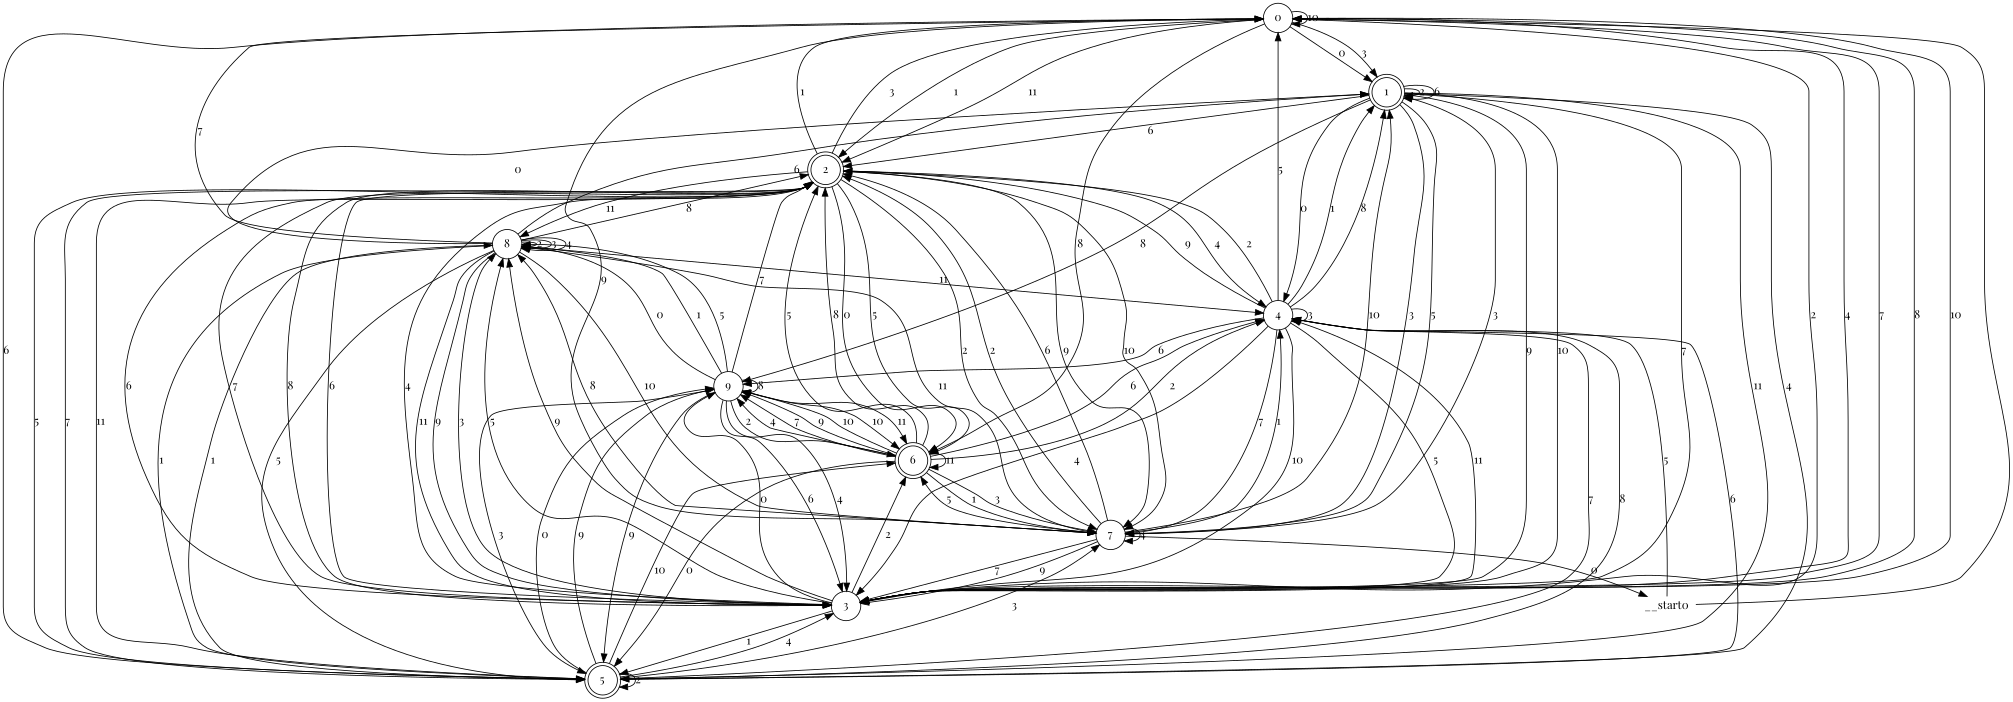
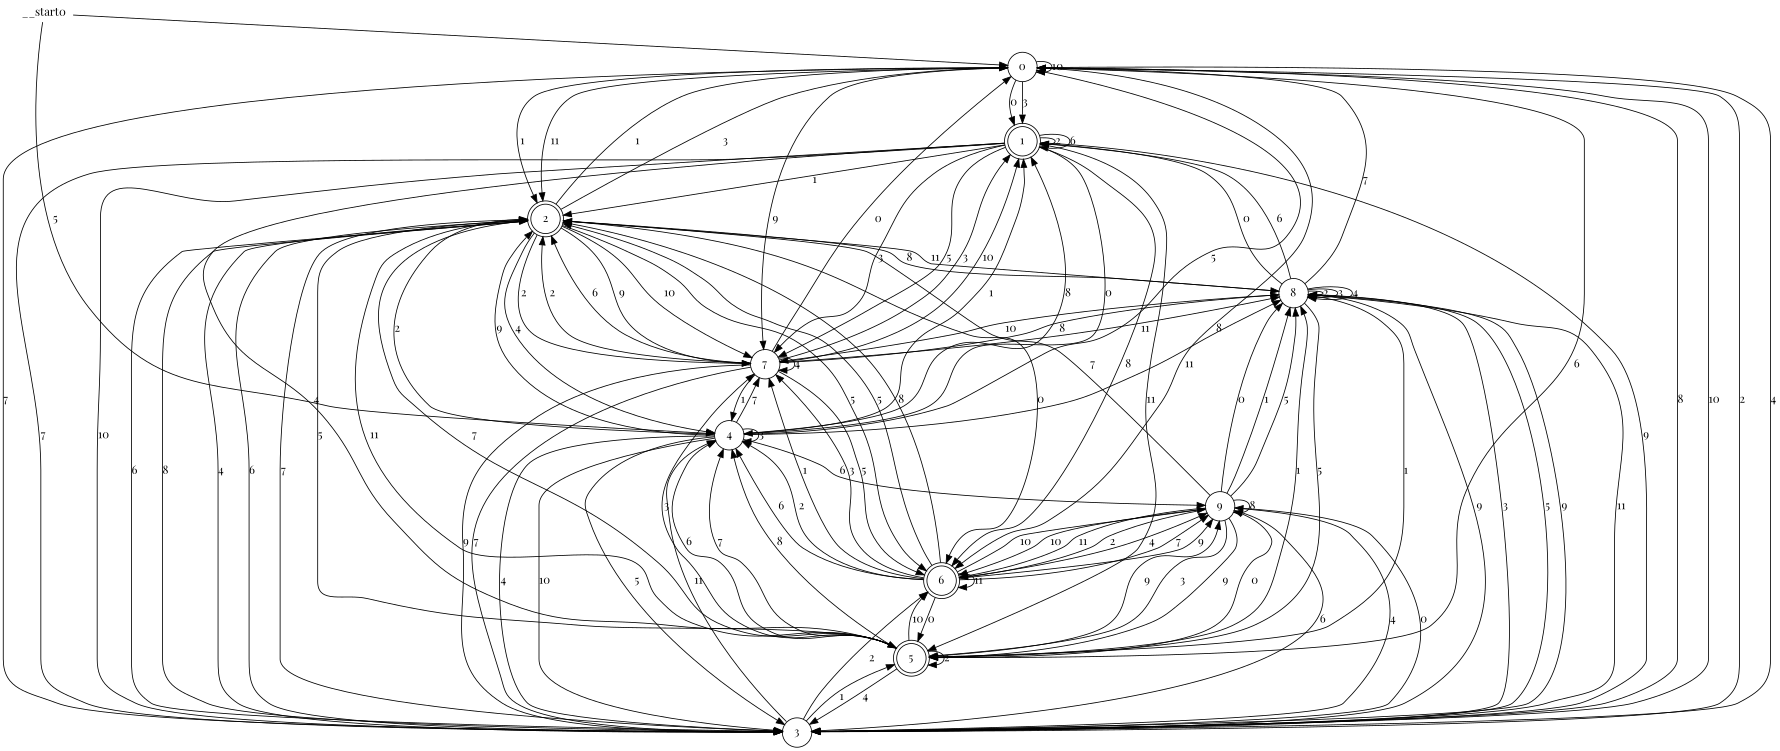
edge "1" -> "2": label "6" -> "1"
edge "1" -> "9": now "1" -> "6"
edge "8" -> "4": reversed
edge "7" -> "__start0": now "7" -> "0"
